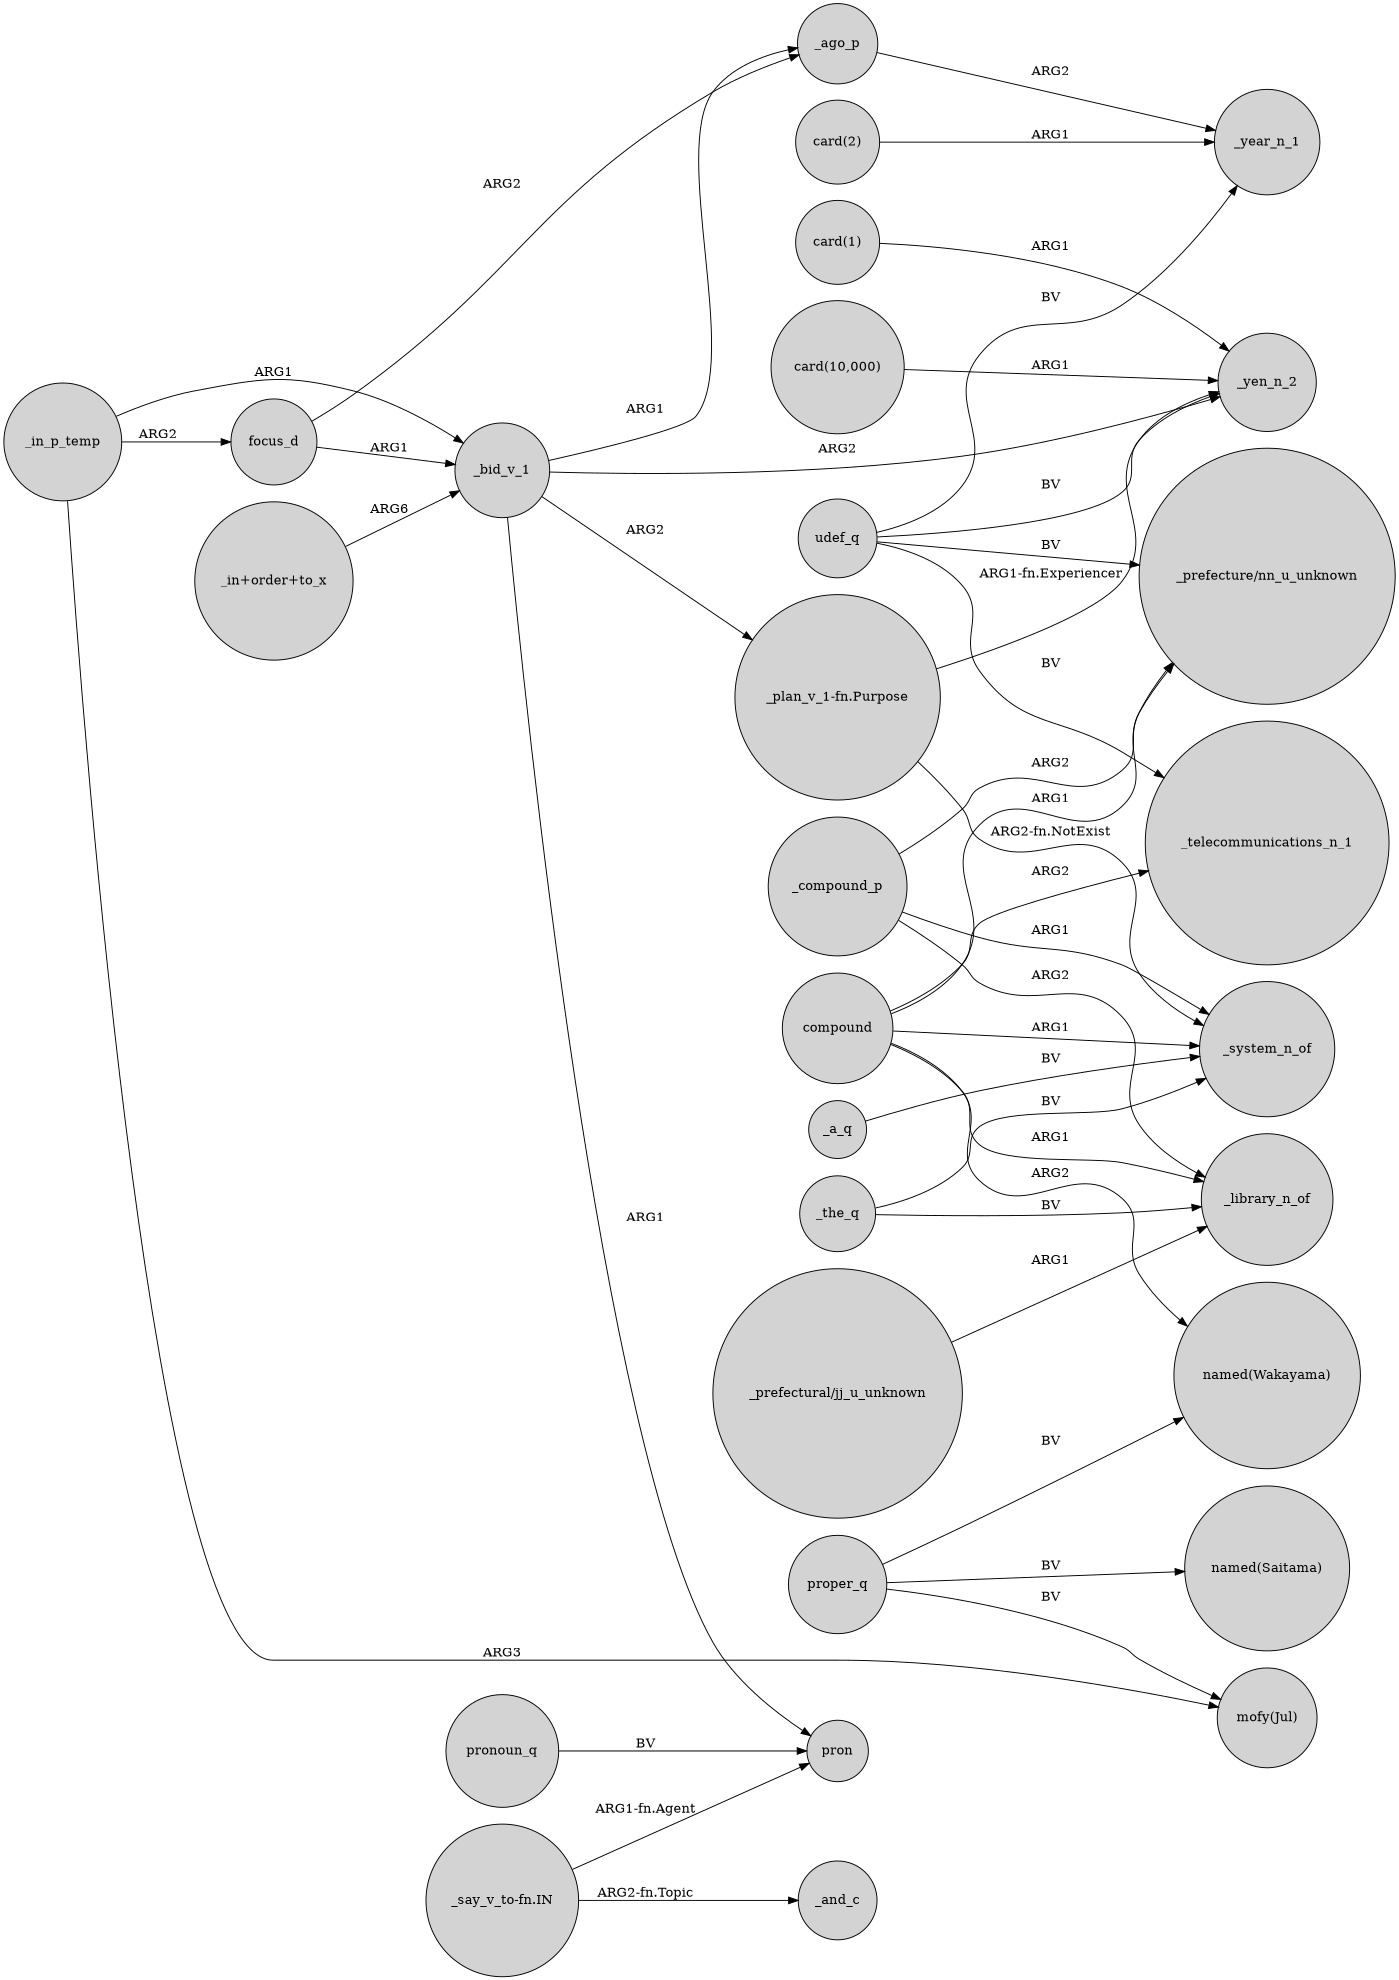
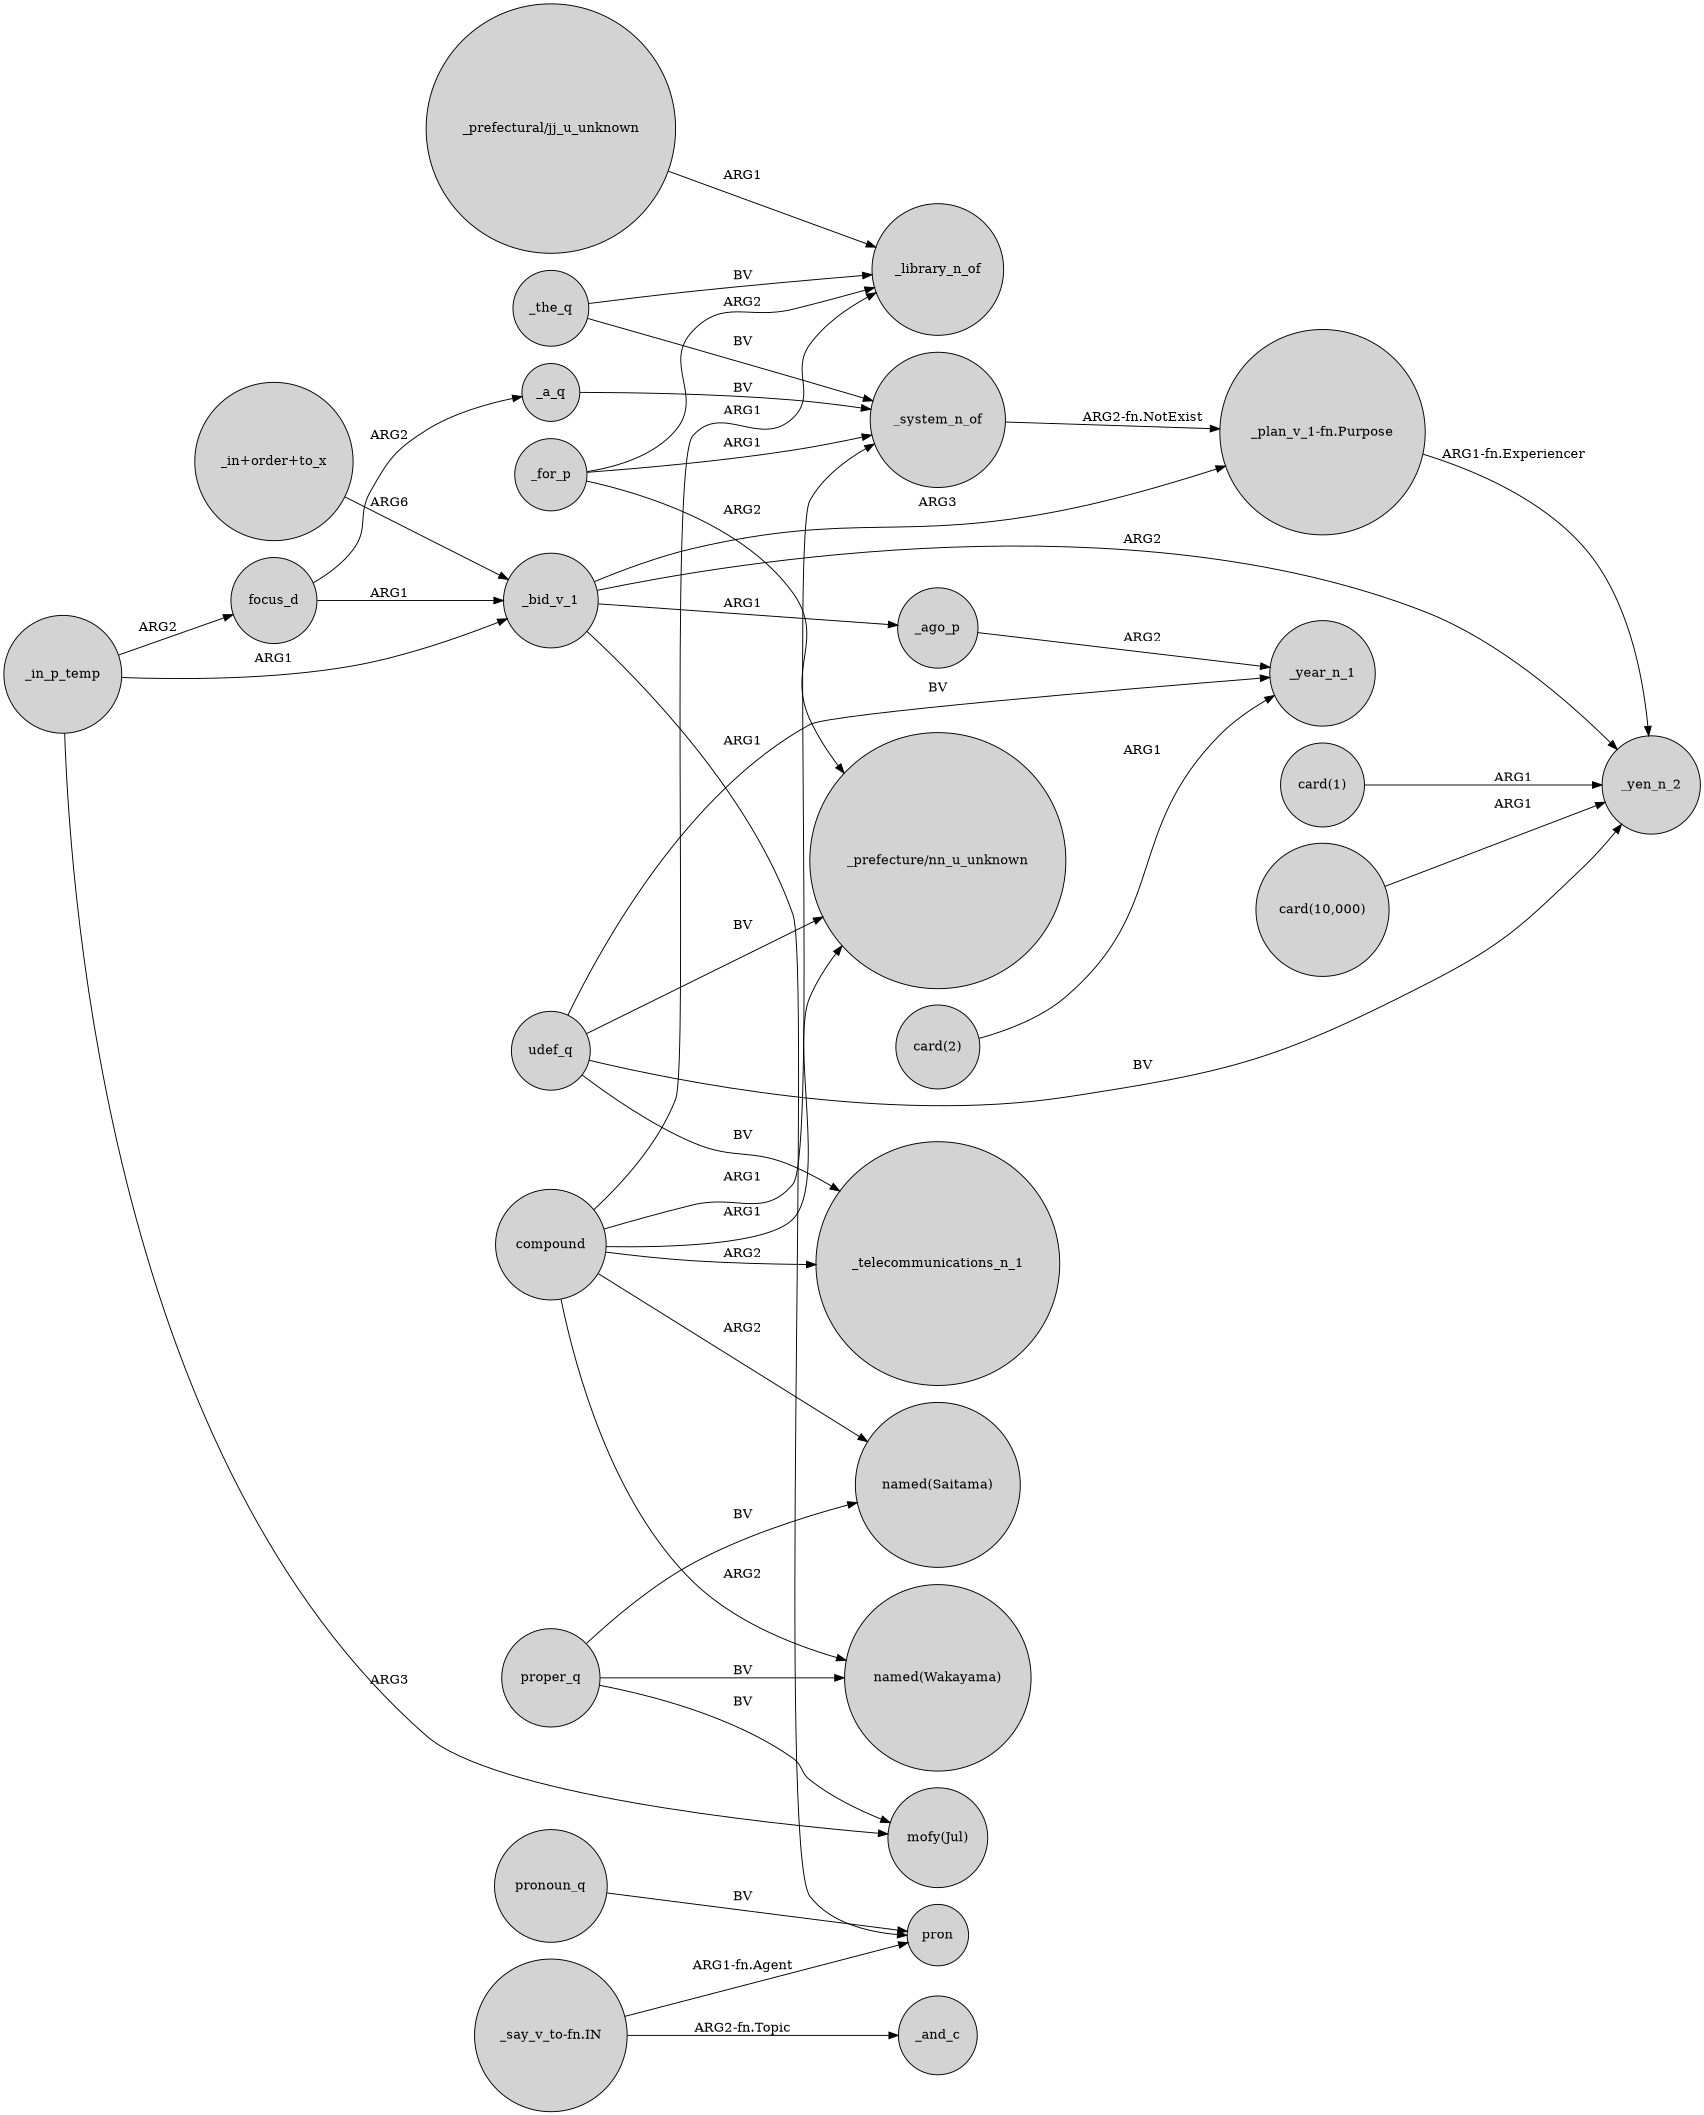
edge "focus_d" -> "_ago_p": now "focus_d" -> "_a_q"
edge "_bid_v_1" -> "_plan_v_1-fn.Purpose": label "ARG2" -> "ARG3"
edge "_plan_v_1-fn.Purpose" -> "_system_n_of": reversed
node "_compound_p": label "_compound_p" -> "_for_p"
edge "compound" -> "named(Saitama)": added, label "ARG2"
